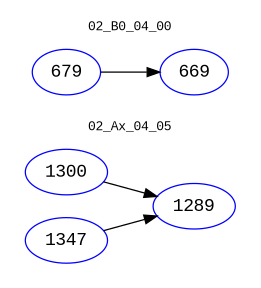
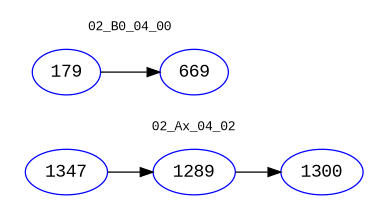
node "679": label "679" -> "179"
cluster "02_Ax_04_05": label "02_Ax_04_05" -> "02_Ax_04_02"
edge "1300" -> "1289": reversed
